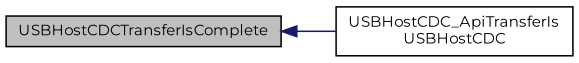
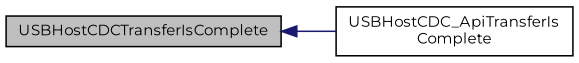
node "USBHostCDC_ApiTransferIs USBHostCDC": label "USBHostCDC_ApiTransferIs USBHostCDC" -> "USBHostCDC_ApiTransferIs Complete"
